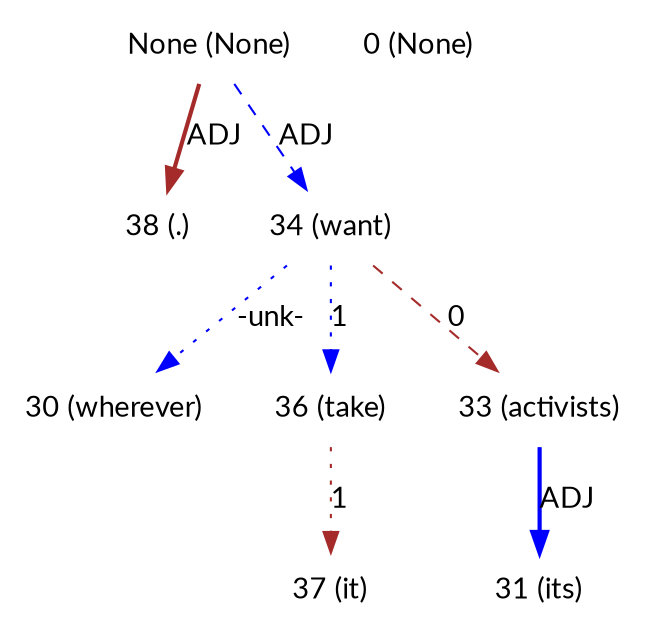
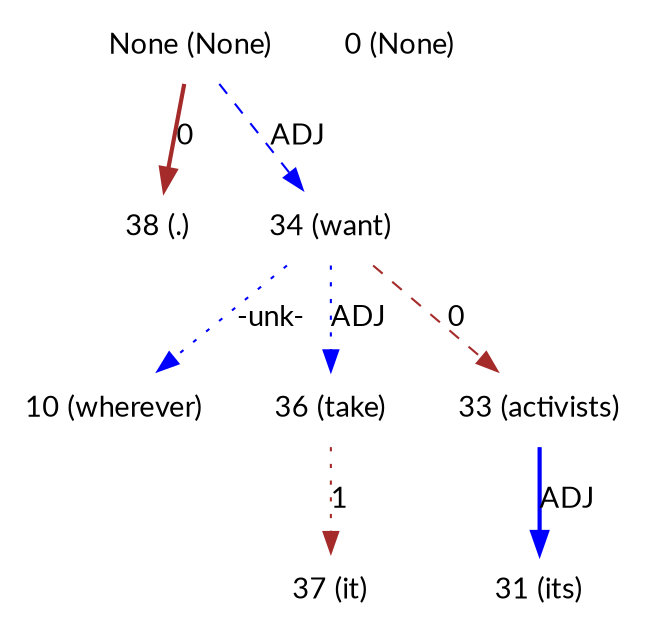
edge "None (None)" -> "38 (.)": label "ADJ" -> "0"
edge "34 (want)" -> "36 (take)": label "1" -> "ADJ"
node "30 (wherever)": label "30 (wherever)" -> "10 (wherever)"
